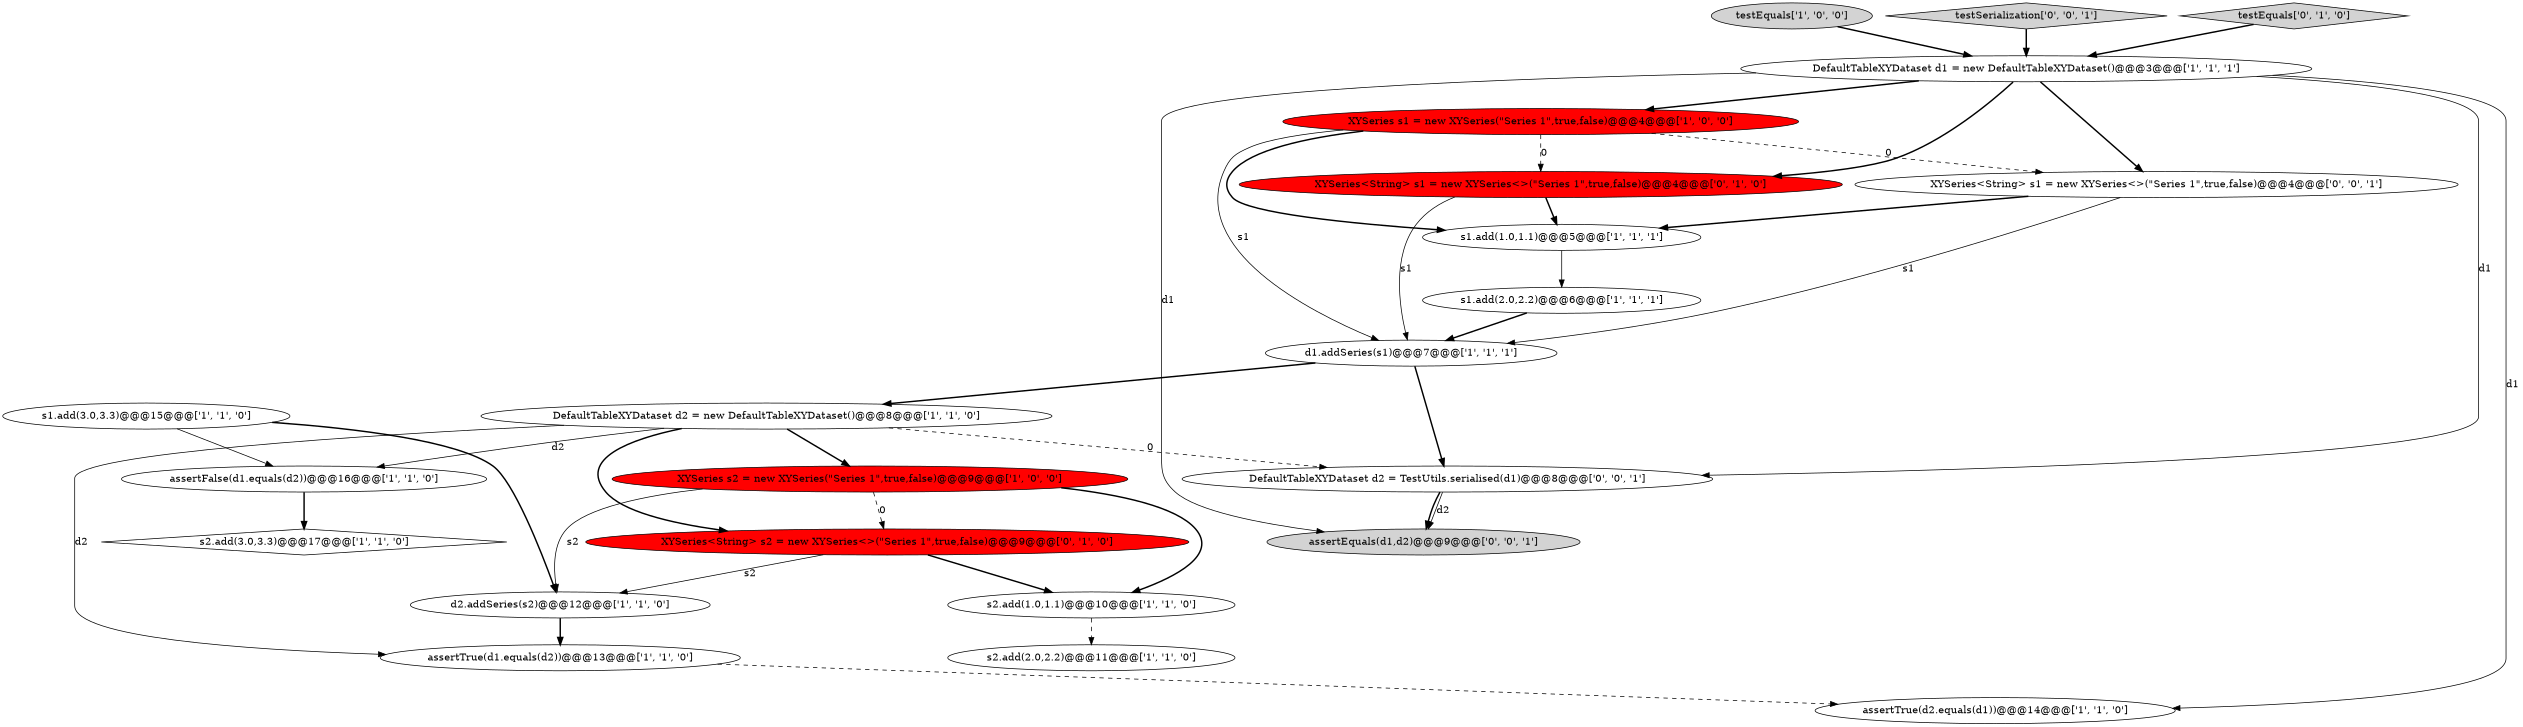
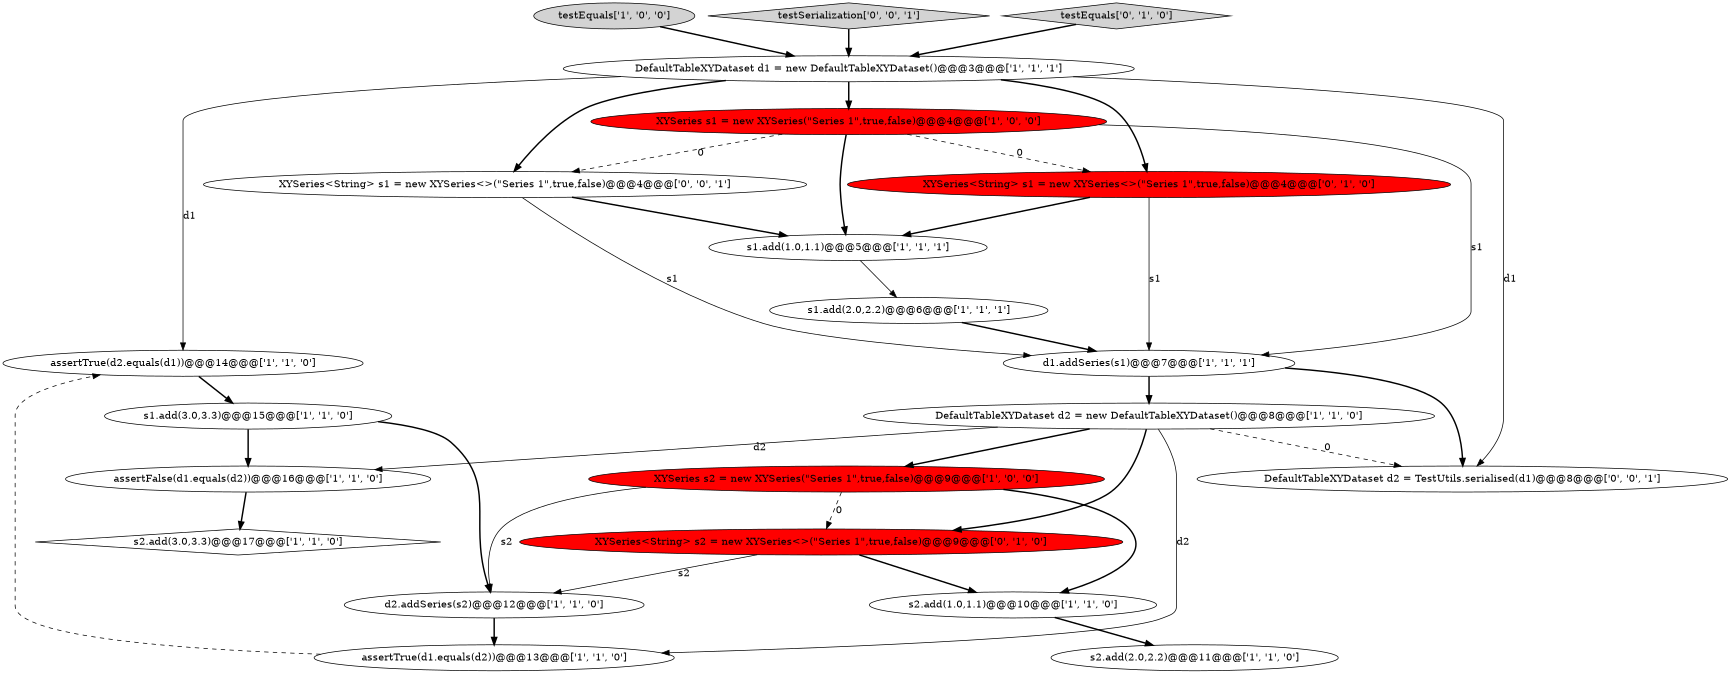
edge "assertTrue(d2.equals(d1))@@@14@@@['1', '1', '0']" -> "s1.add(3.0,3.3)@@@15@@@['1', '1', '0']": added
edge "s1.add(3.0,3.3)@@@15@@@['1', '1', '0']" -> "assertFalse(d1.equals(d2))@@@16@@@['1', '1', '0']": style solid -> bold
node "assertEquals(d1,d2)@@@9@@@['0', '0', '1']": removed
edge "s2.add(1.0,1.1)@@@10@@@['1', '1', '0']" -> "s2.add(2.0,2.2)@@@11@@@['1', '1', '0']": style dashed -> bold
